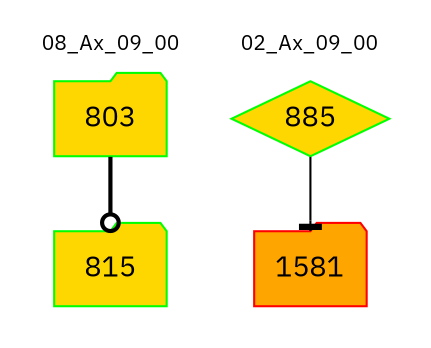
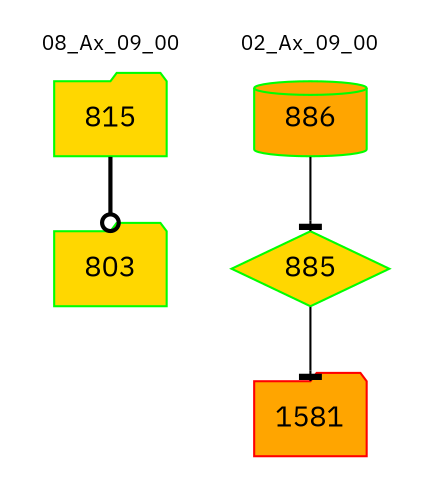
node "886": added
edge "803" -> "815": reversed
